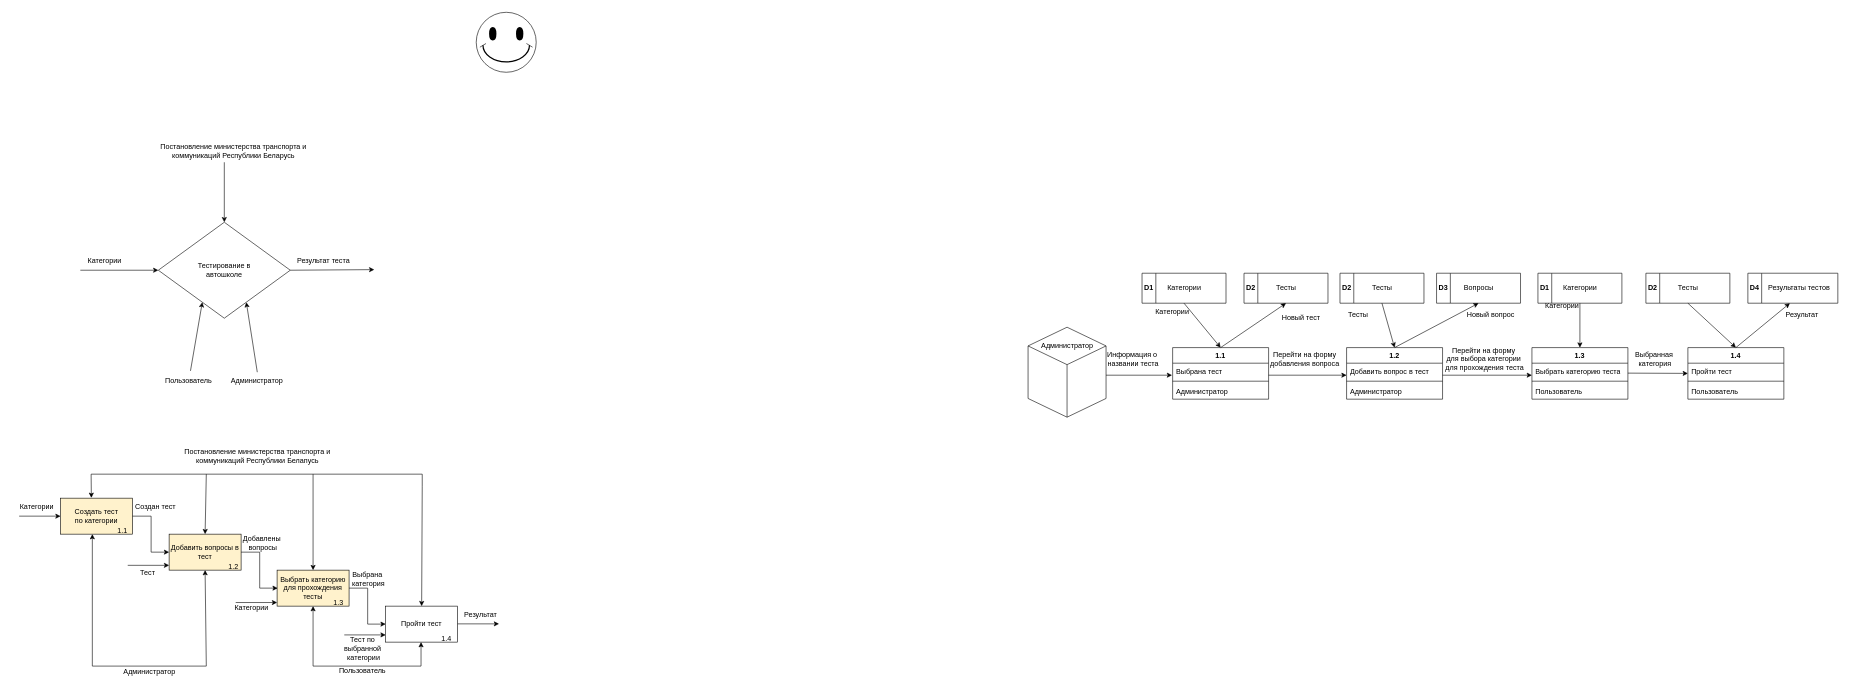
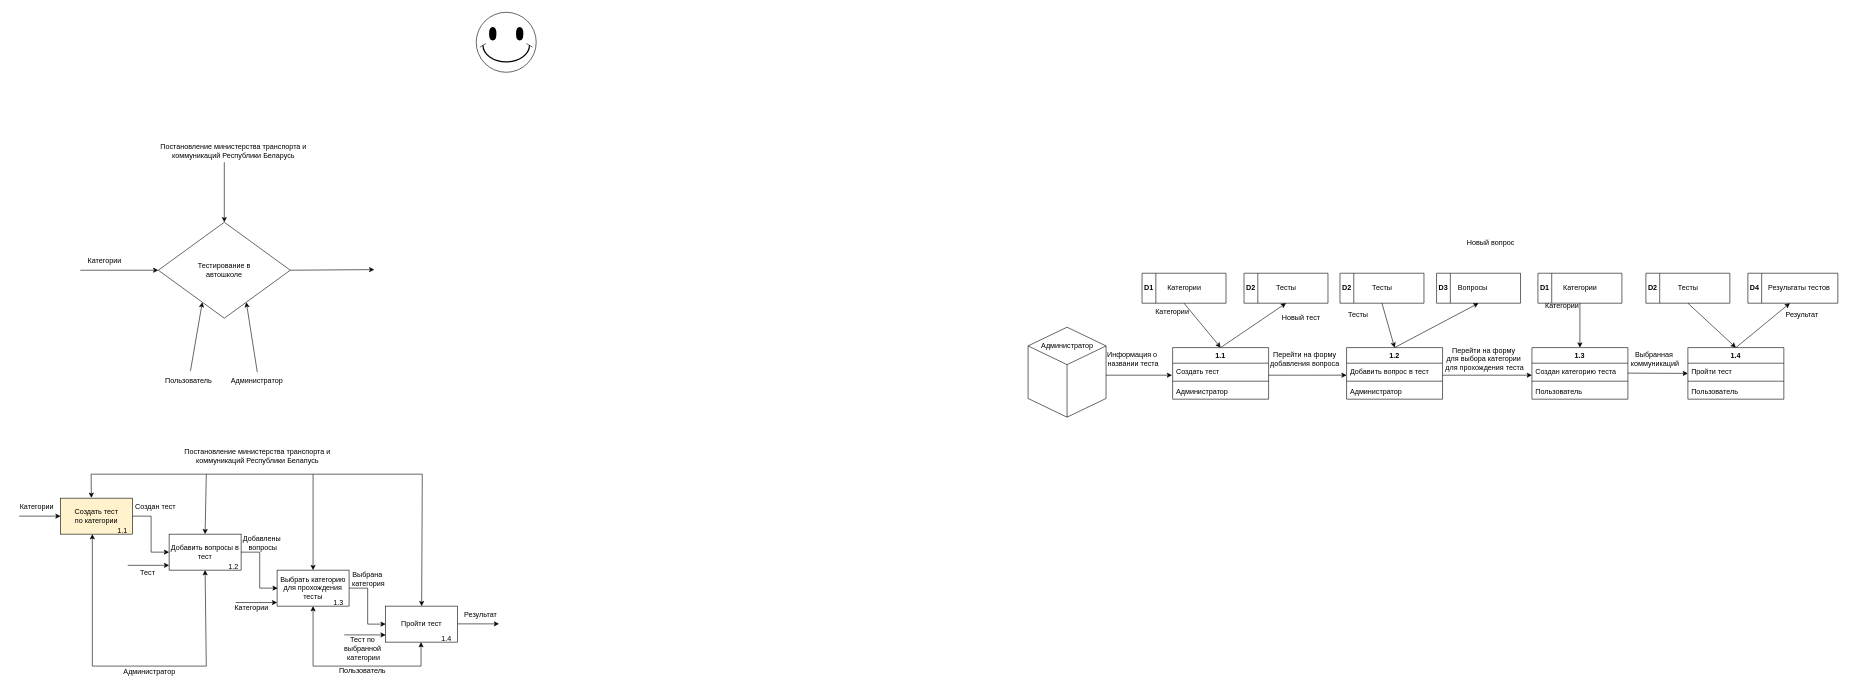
node "Результат теста": removed
node "Вопросы": moved (1479, 288) -> (1473, 288)
node "Новый вопрос": moved (1491, 315) -> (1491, 243)
node "Выбранная категория": label "Выбранная категория" -> "Выбранная коммуникаций"
node "Выбрана тест": label "Выбрана тест" -> "Создать тест"
node "Выбрать категорию теста": label "Выбрать категорию теста" -> "Создан категорию теста"
node "Добавить вопросы в тест": fillcolor #fff2cc -> #ffffff
node "Выбрать категорию для прохождения тесты": fillcolor #fff2cc -> #ffffff
